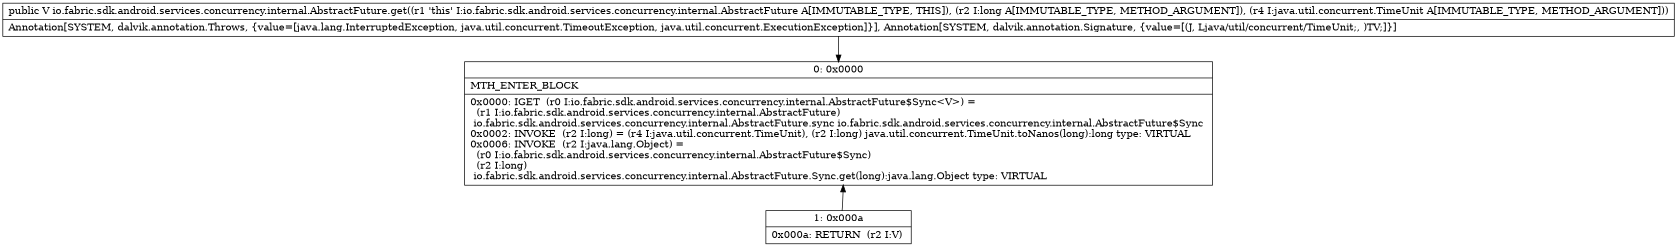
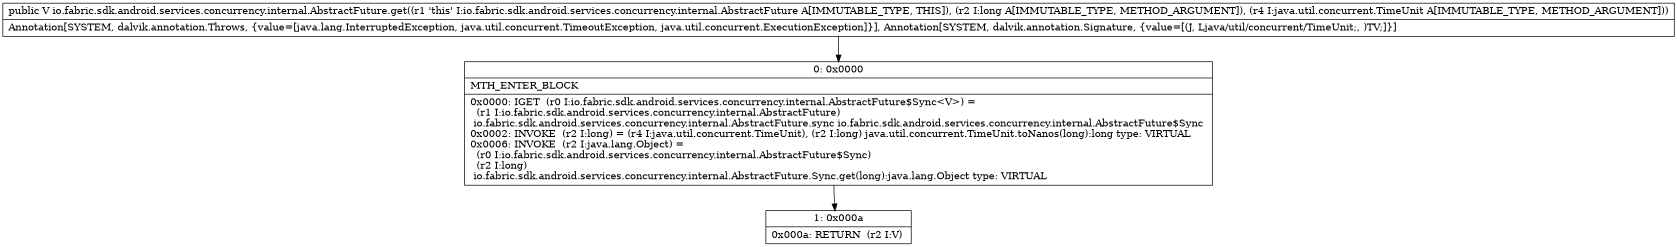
edge "1: 0x000a" -> "0: 0x0000": reversed
